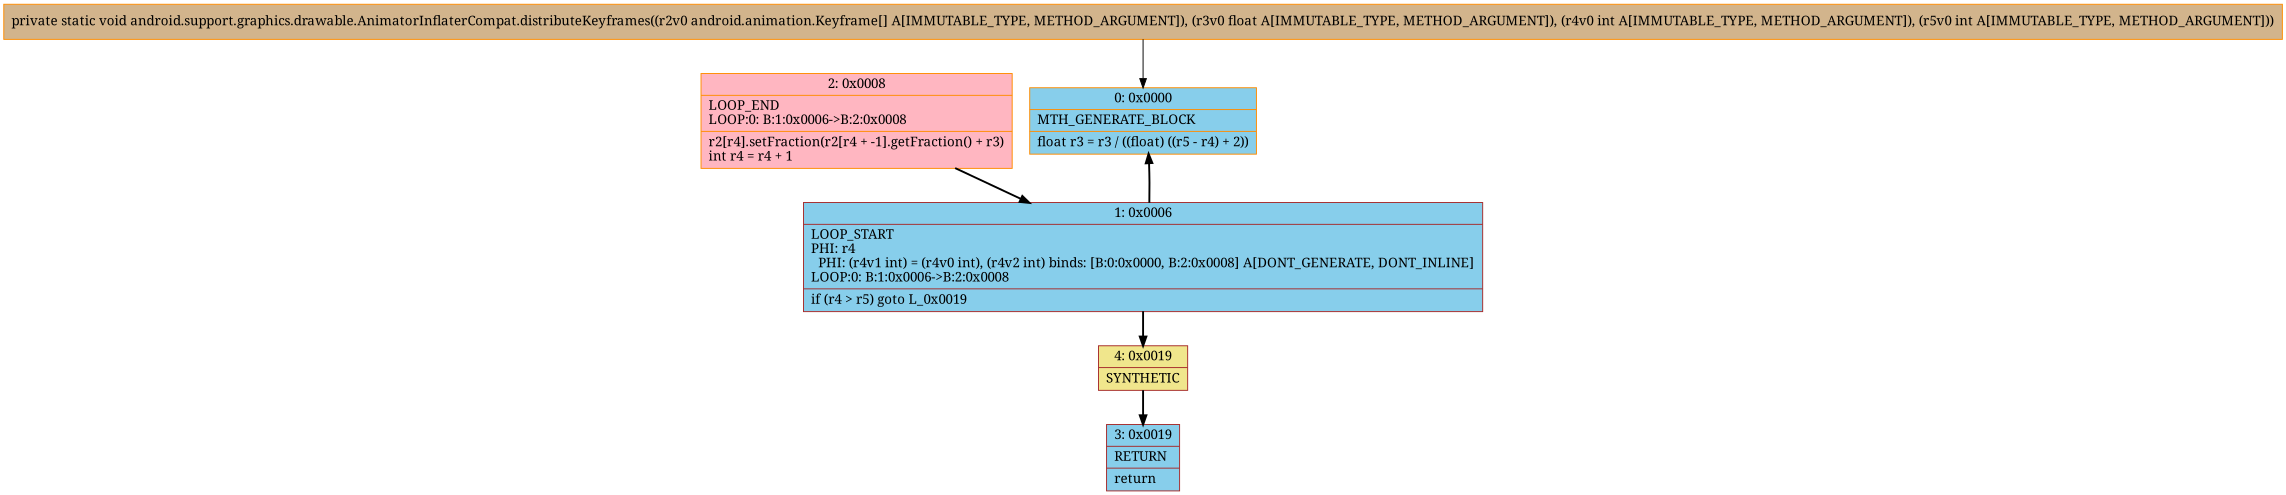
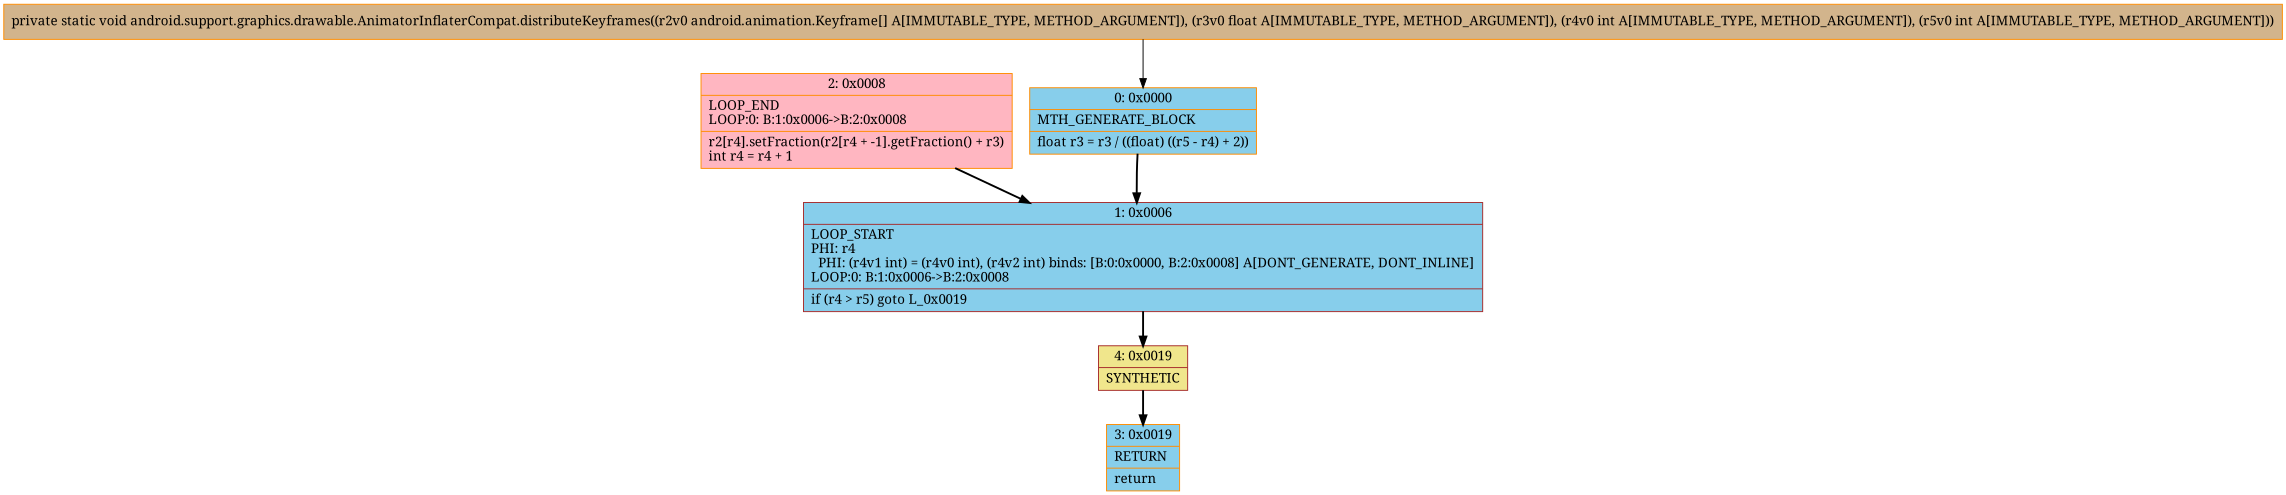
edge "1: 0x0006" -> "0: 0x0000": reversed
node "3: 0x0019": color brown -> darkorange
